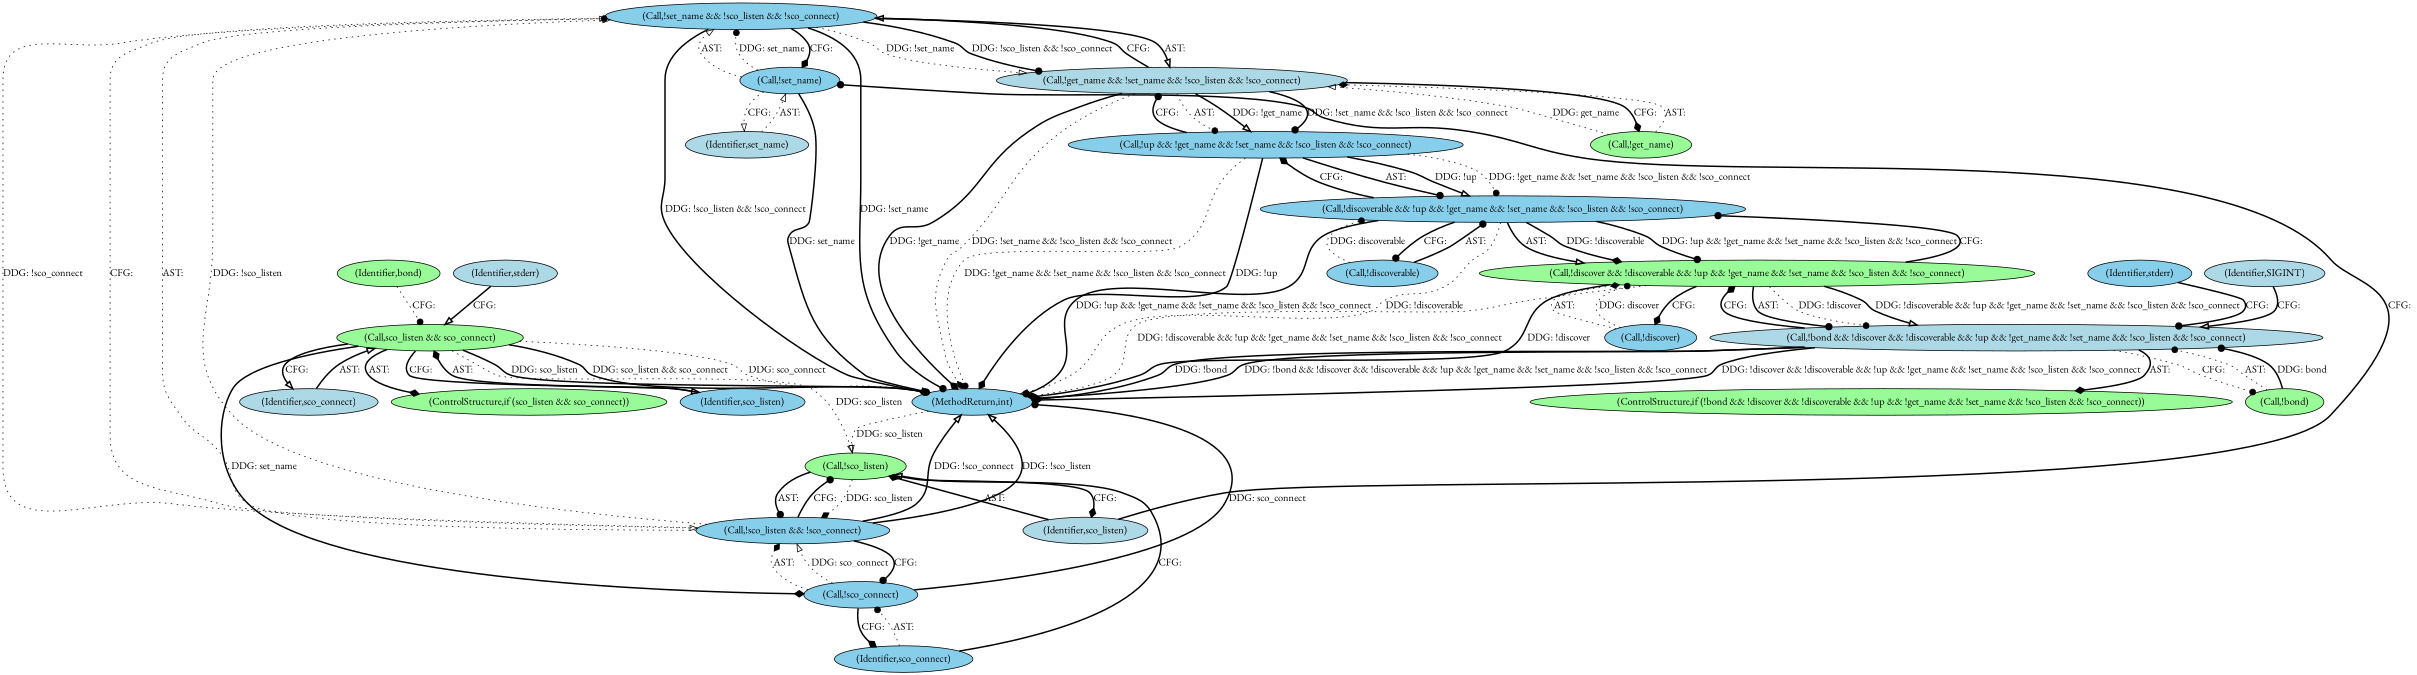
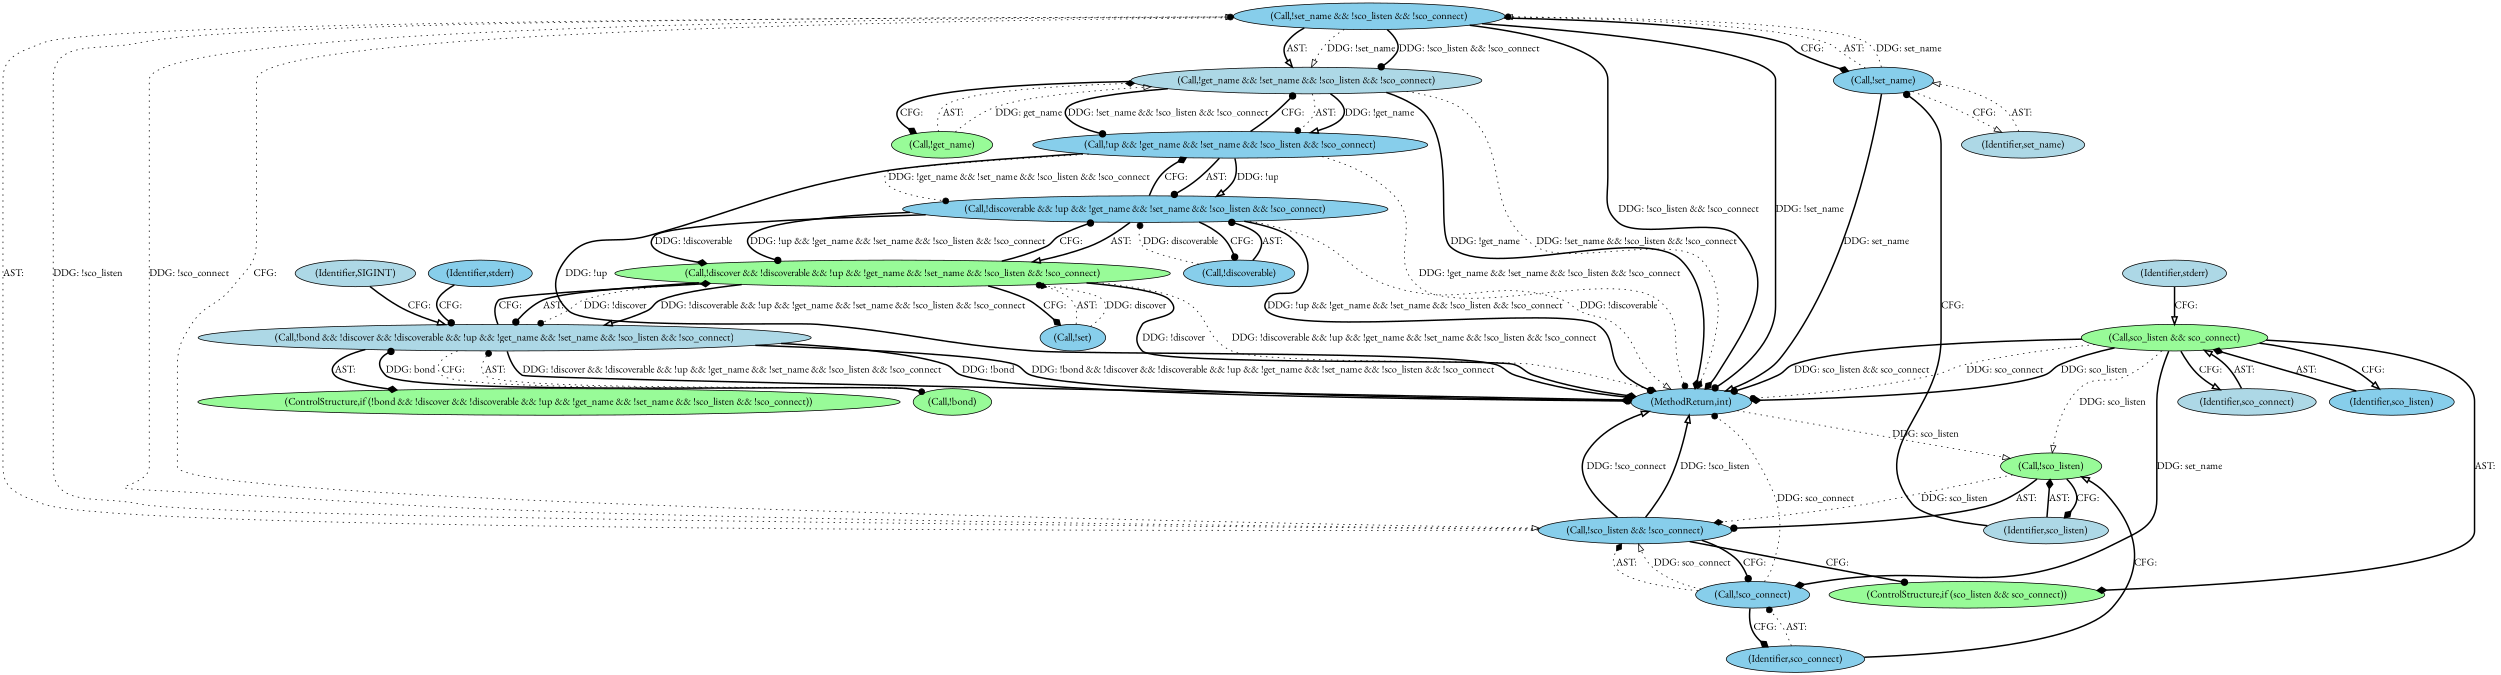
edge "(Call,!get_name && !set_name && !sco_listen && !sco_connect)" -> "(Call,!set_name && !sco_listen && !sco_connect)": removed, label "CFG:"
node "(Identifier,bond)": removed
node "(Call,!discover)": label "(Call,!discover)" -> "(Call,!set)"
edge "(Call,!sco_listen && !sco_connect)" -> "(Call,!sco_listen)": now "(Call,!sco_listen && !sco_connect)" -> "(ControlStructure,if (sco_listen && sco_connect))"
edge "(Call,!sco_connect)" -> "(MethodReturn,int)": style bold -> dotted
